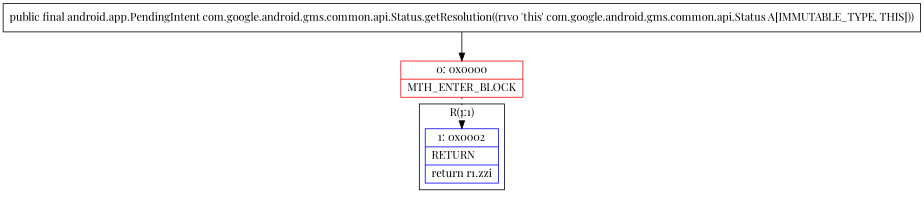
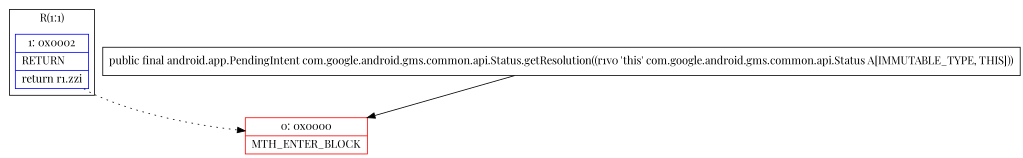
edge "0: 0x0000" -> "1: 0x0002": reversed
